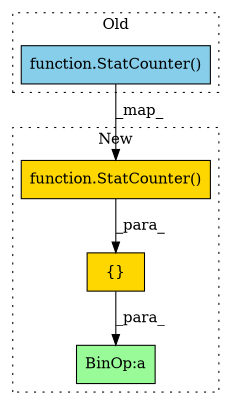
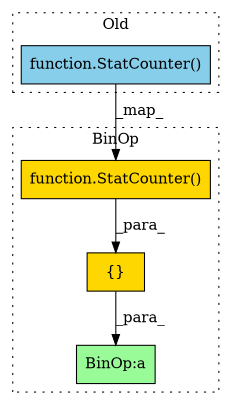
cluster "New": label "New" -> "BinOp"
